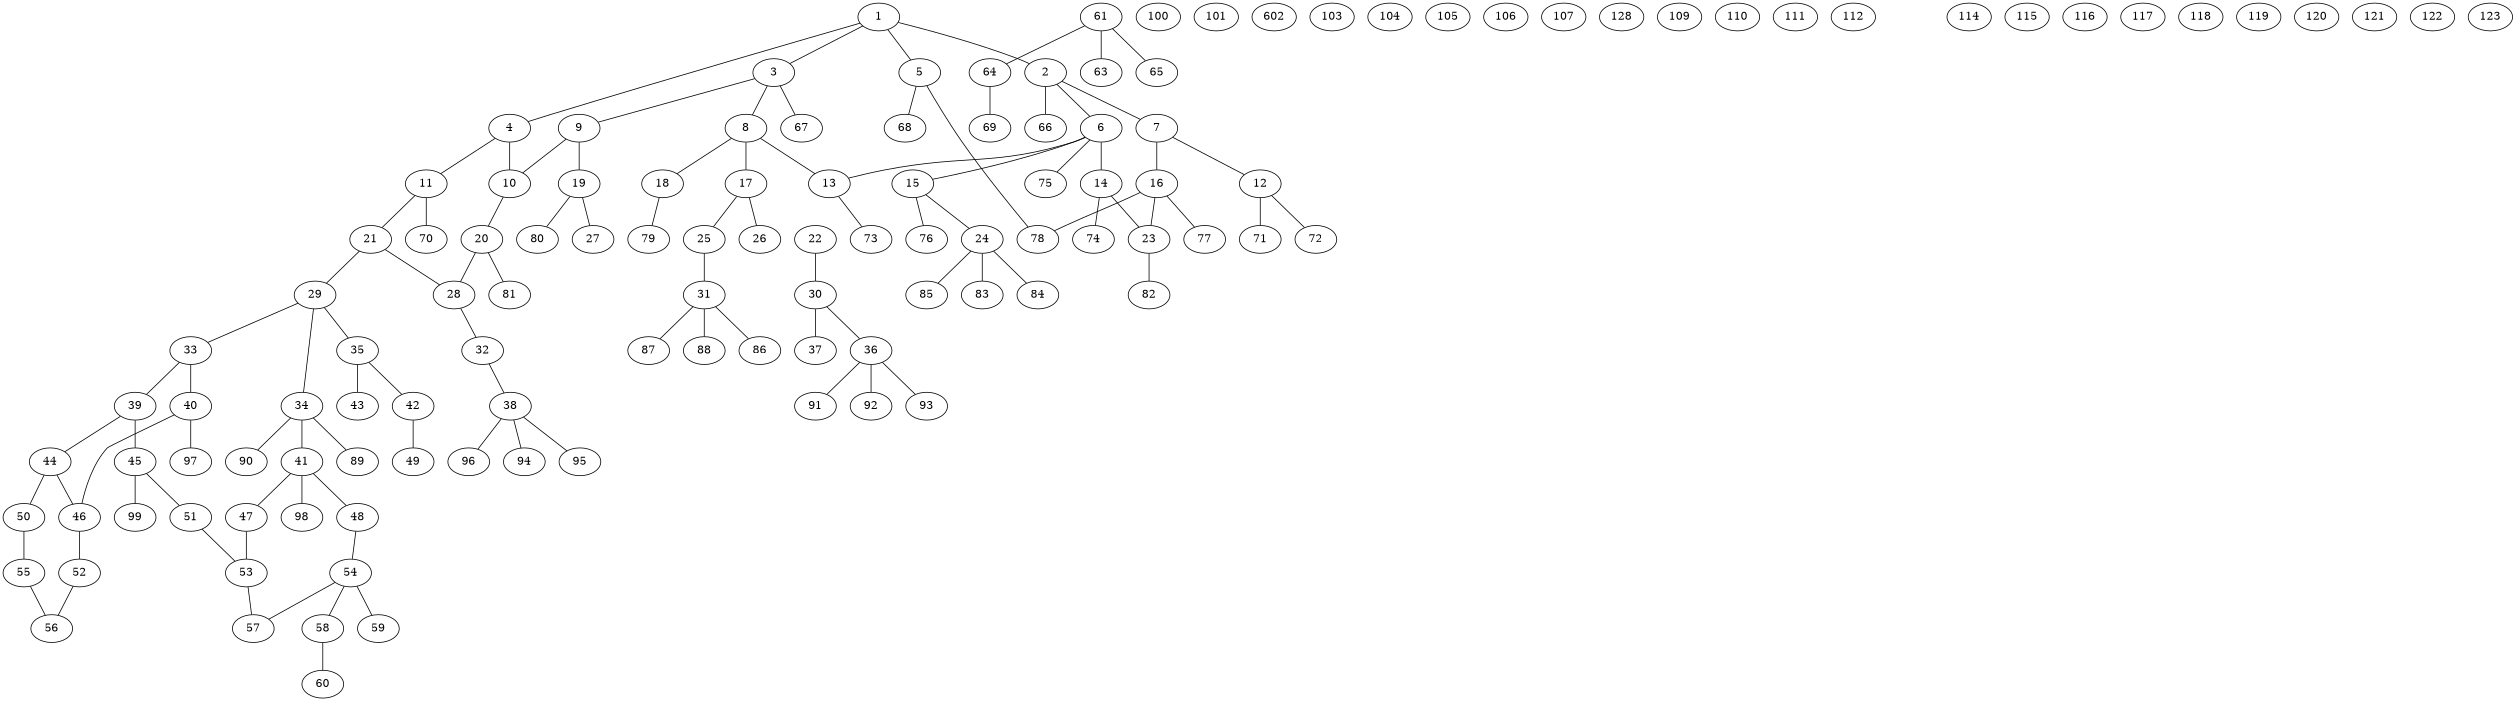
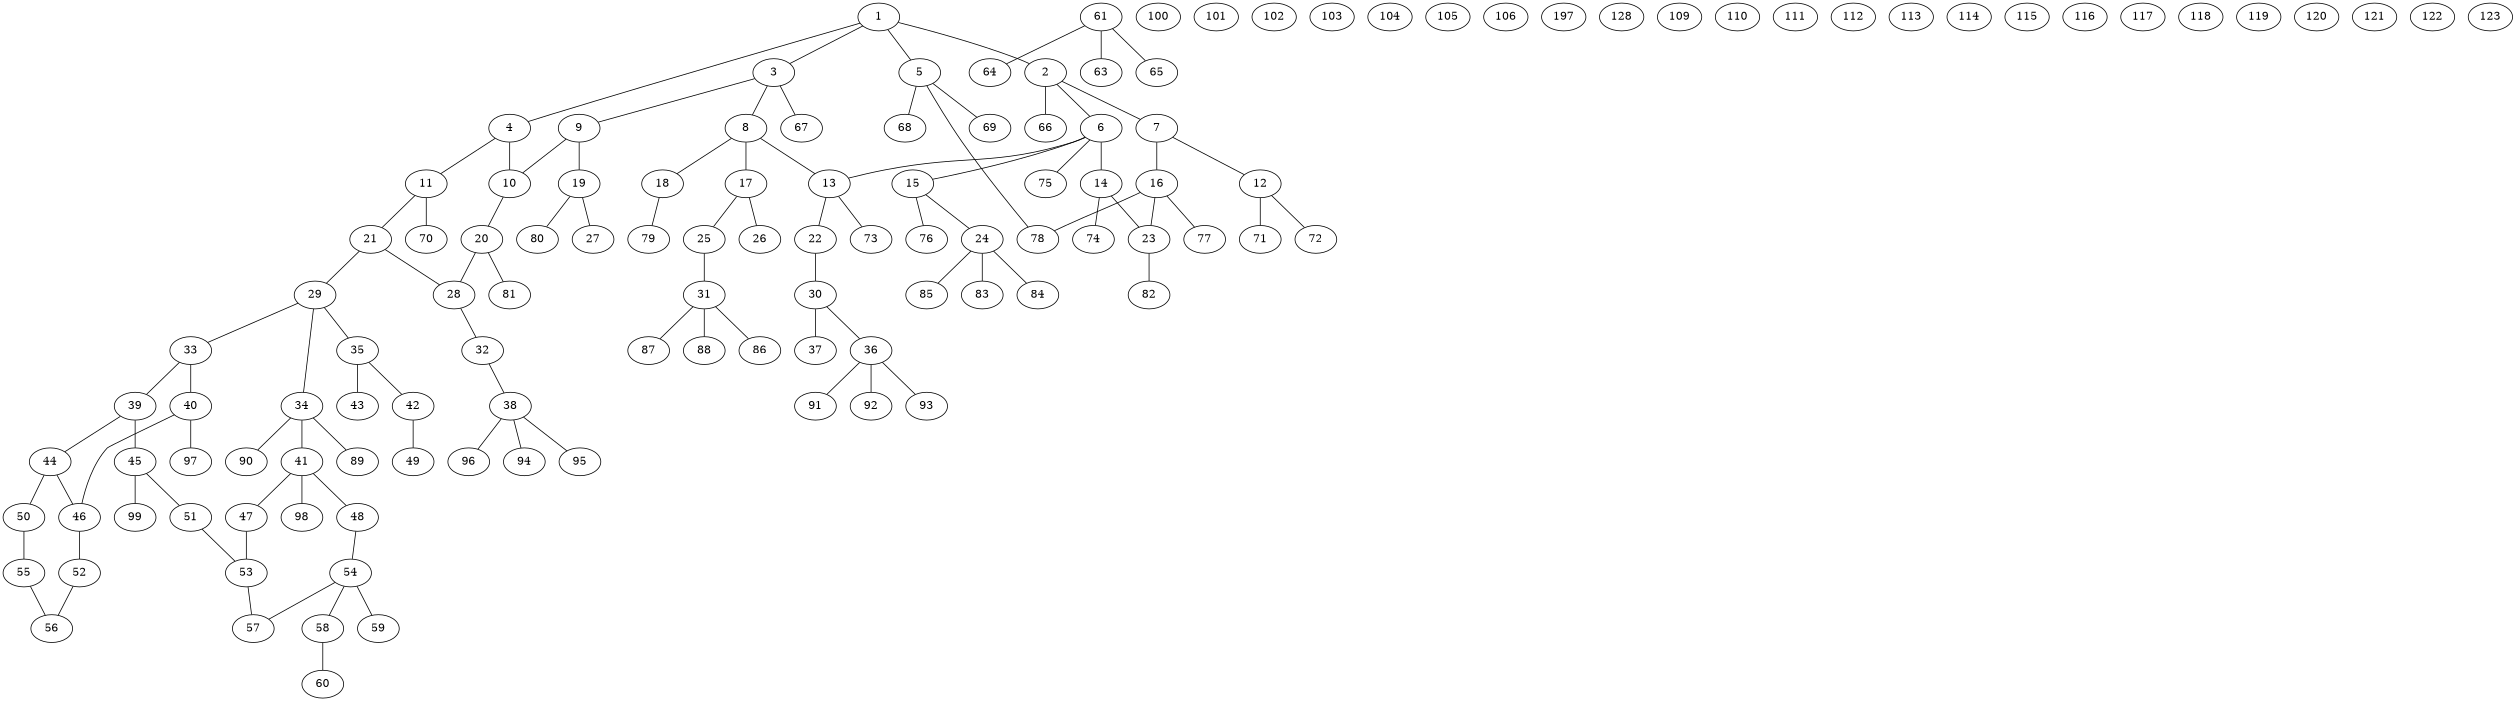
node "602": label "602" -> "102"
node "107": label "107" -> "197"
node "113": added
edge "64" -- "69": now "5" -- "69"
edge "13" -- "22": added
